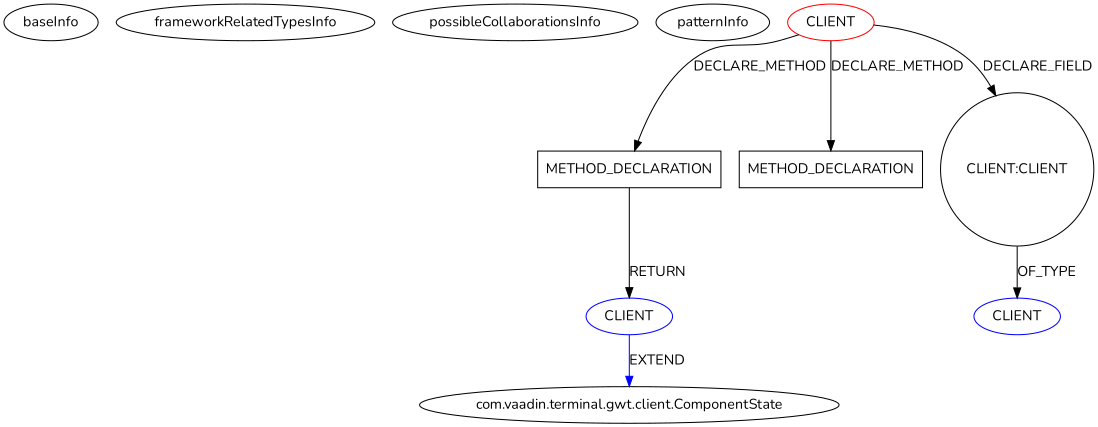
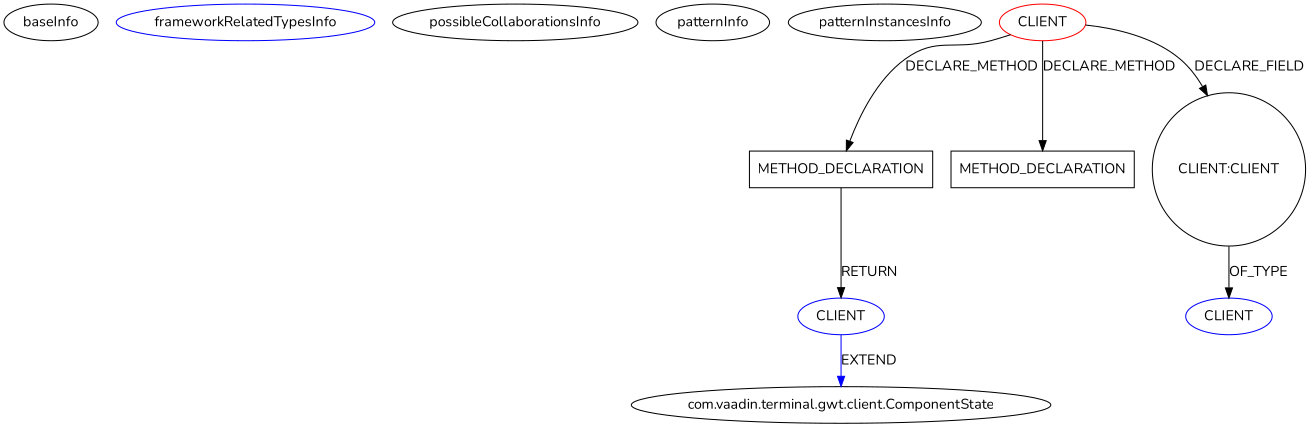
node "frameworkRelatedTypesInfo": color black -> blue
node "patternInstancesInfo": added
